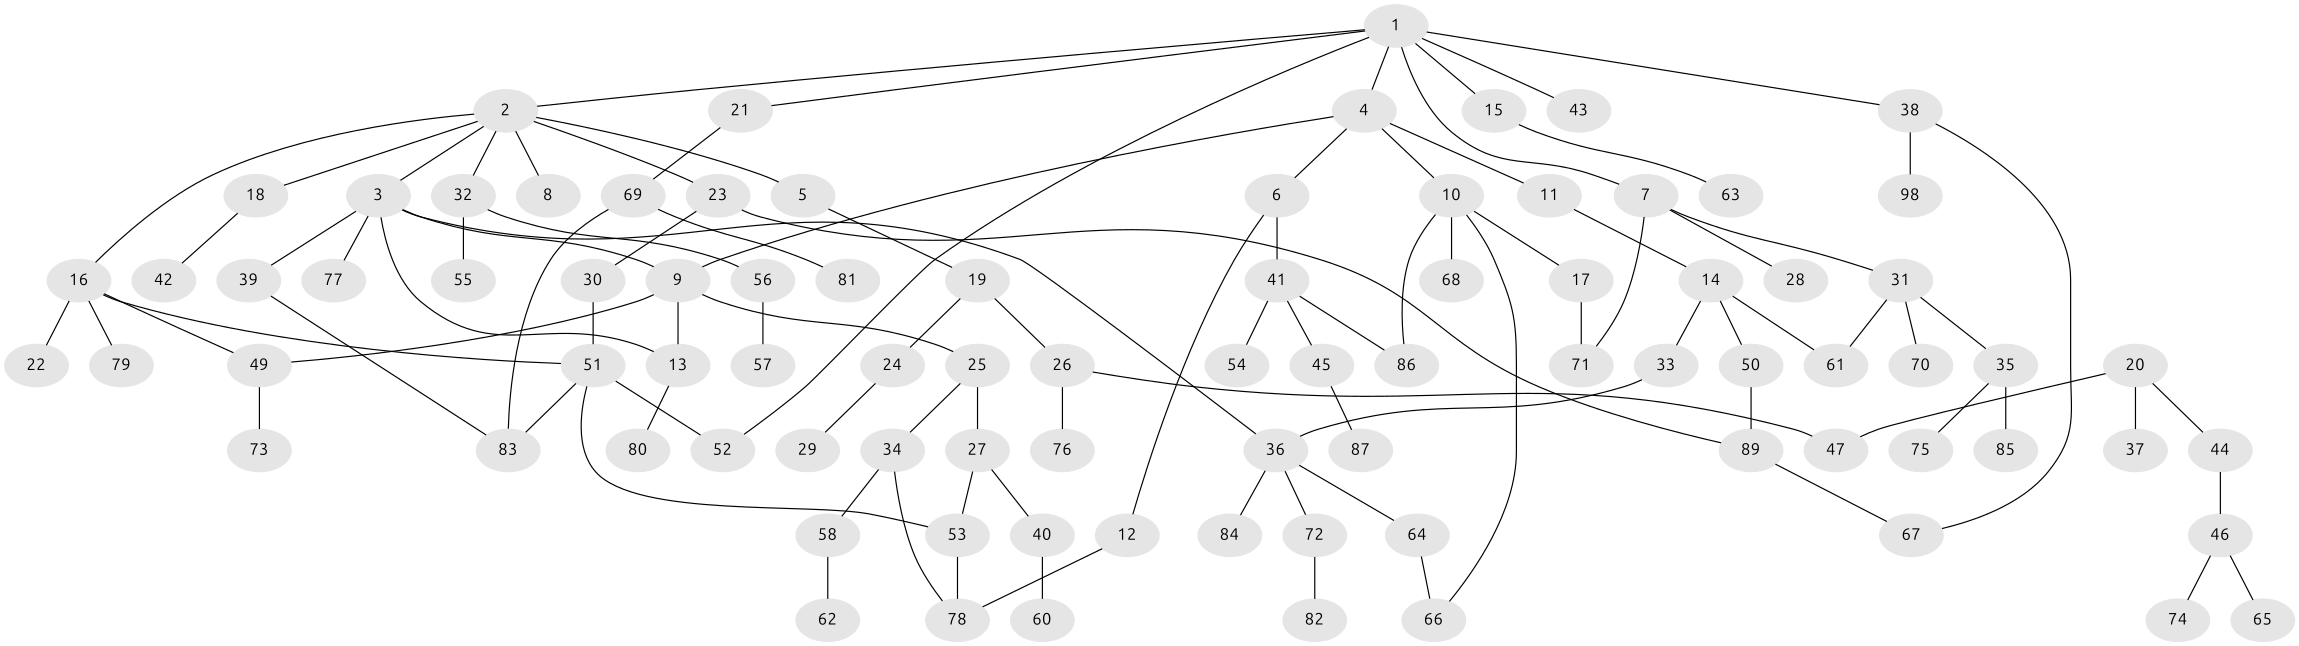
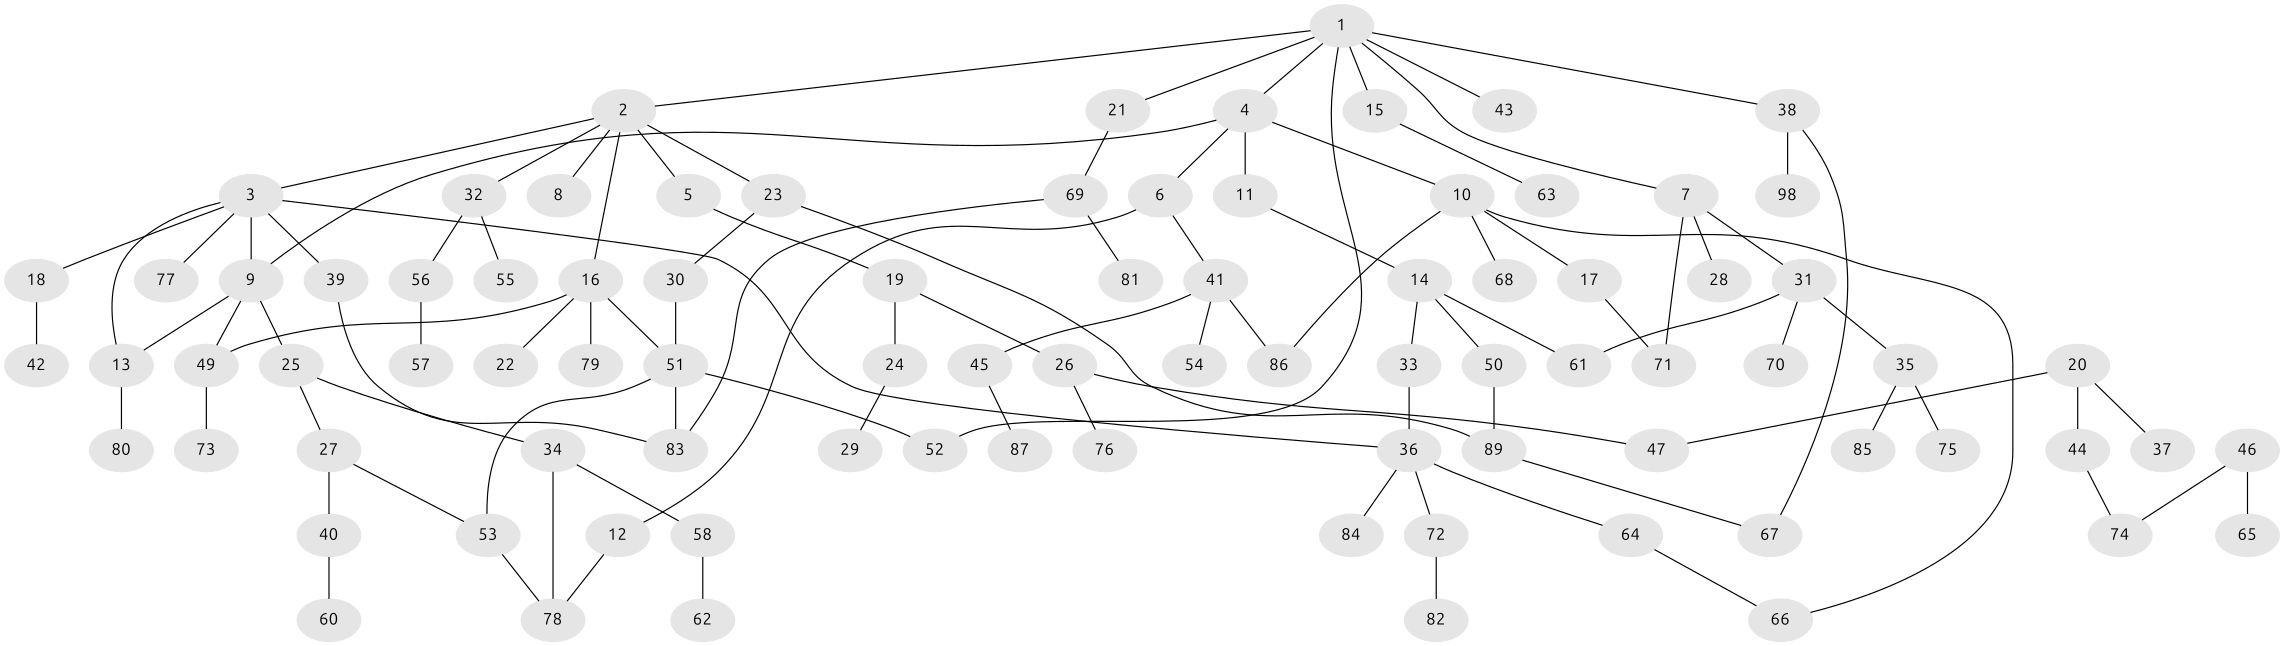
edge "2" -- "18": now "3" -- "18"
edge "44" -- "46": now "44" -- "74"
